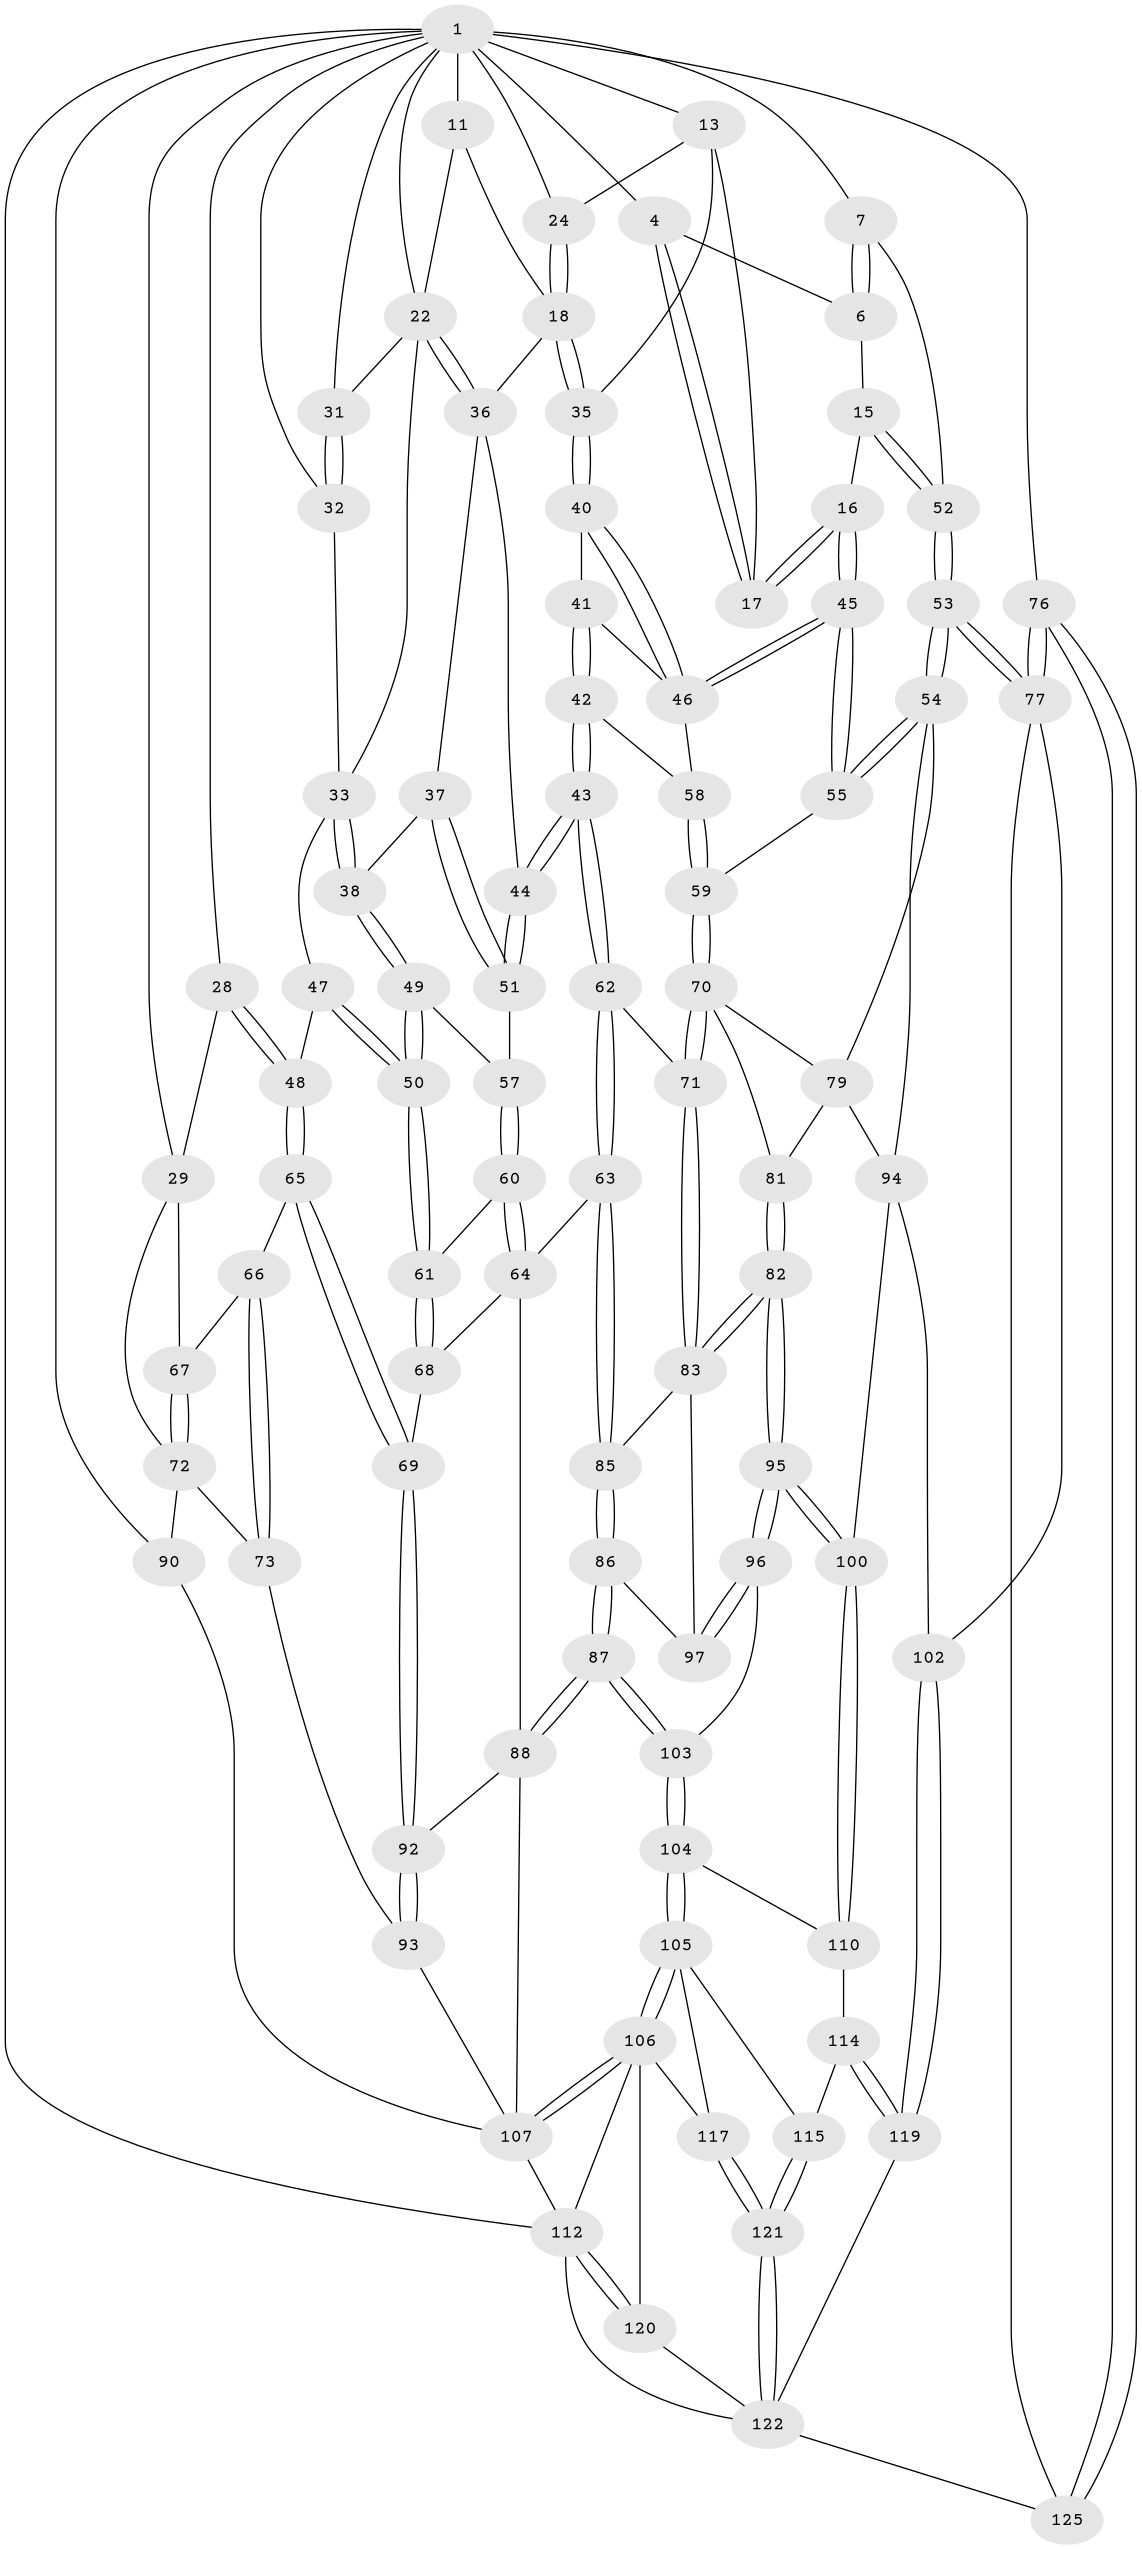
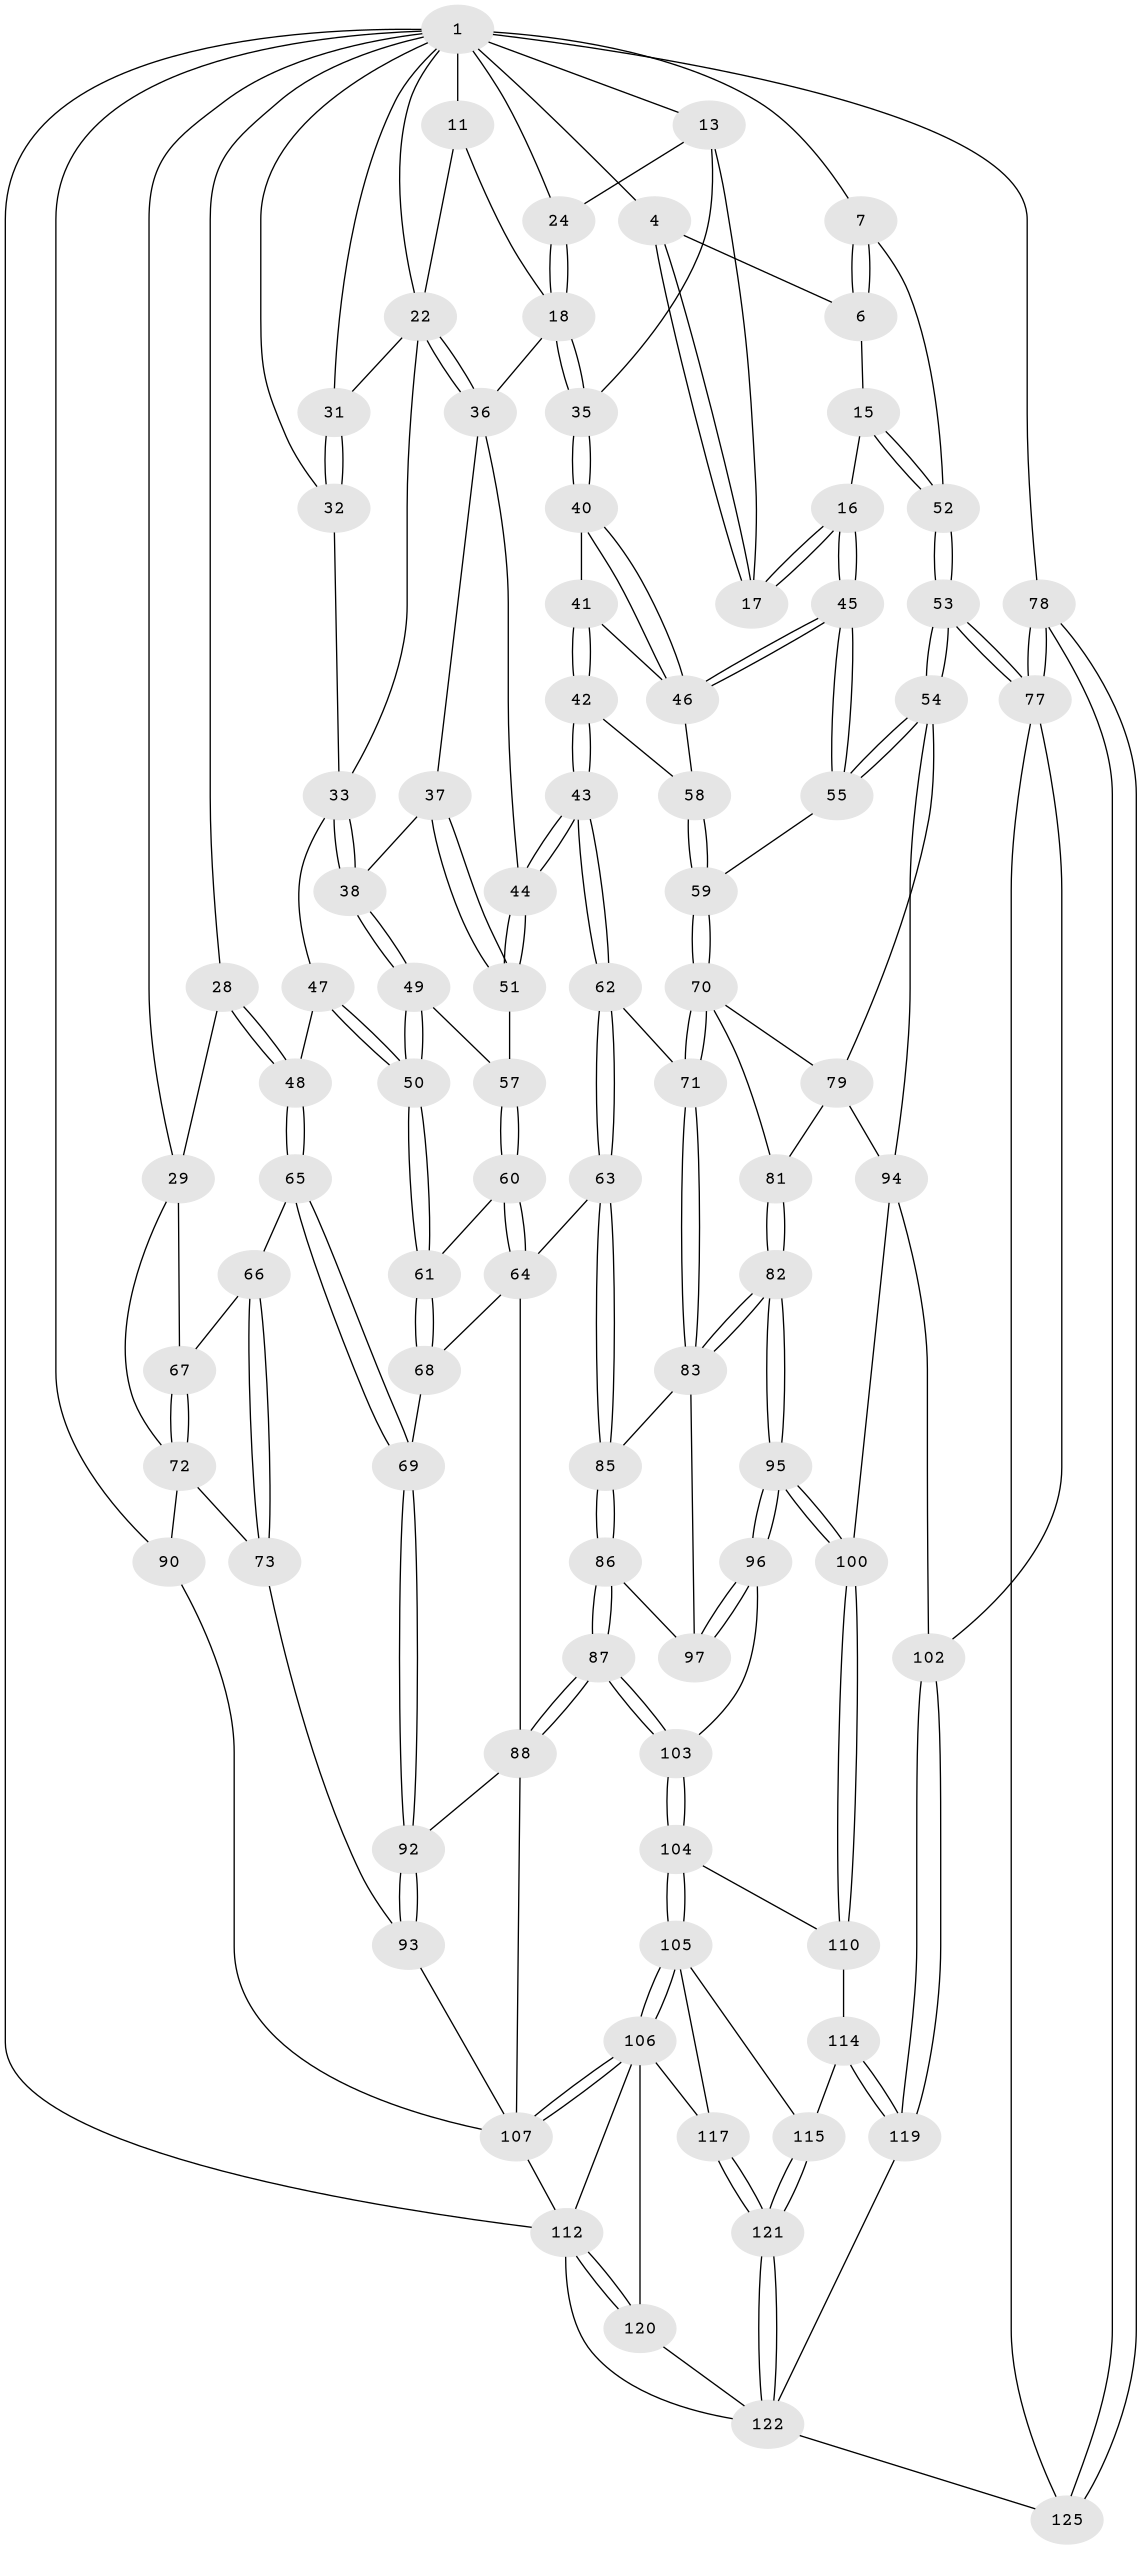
node "76": label "76" -> "78"
